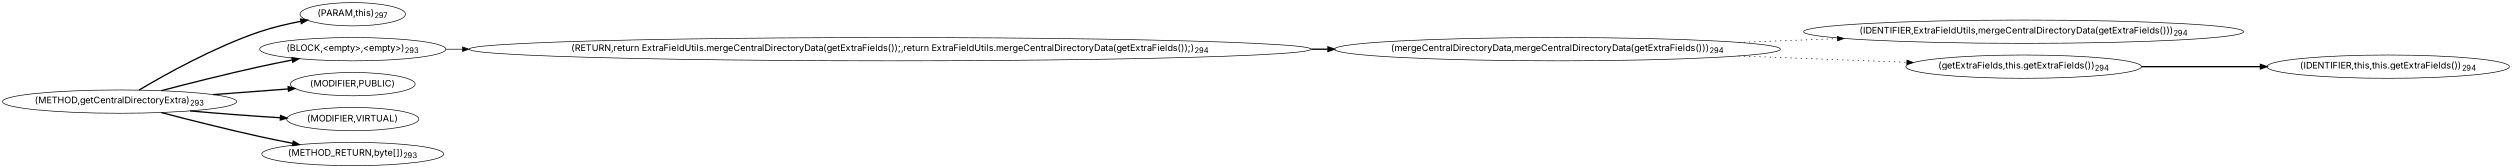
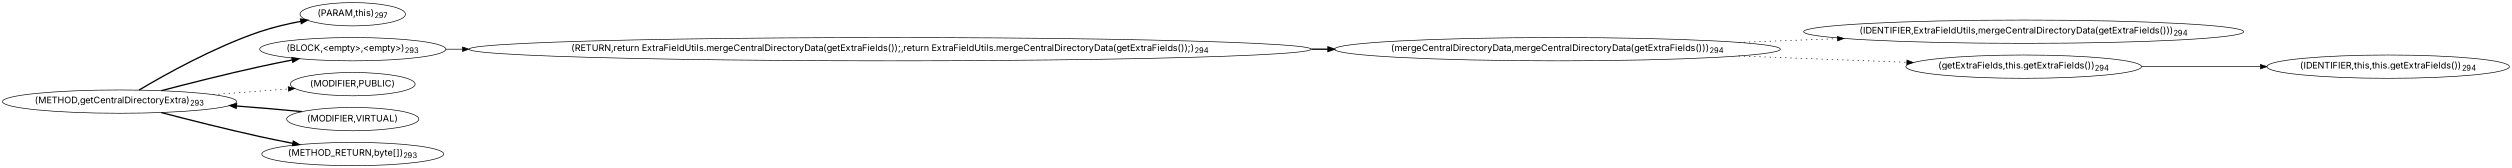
edge "(getExtraFields,this.getExtraFields())" -> "(IDENTIFIER,this,this.getExtraFields())": style bold -> solid
edge "(METHOD,getCentralDirectoryExtra)" -> "(MODIFIER,PUBLIC)": style bold -> dotted
edge "(METHOD,getCentralDirectoryExtra)" -> "(MODIFIER,VIRTUAL)": reversed
